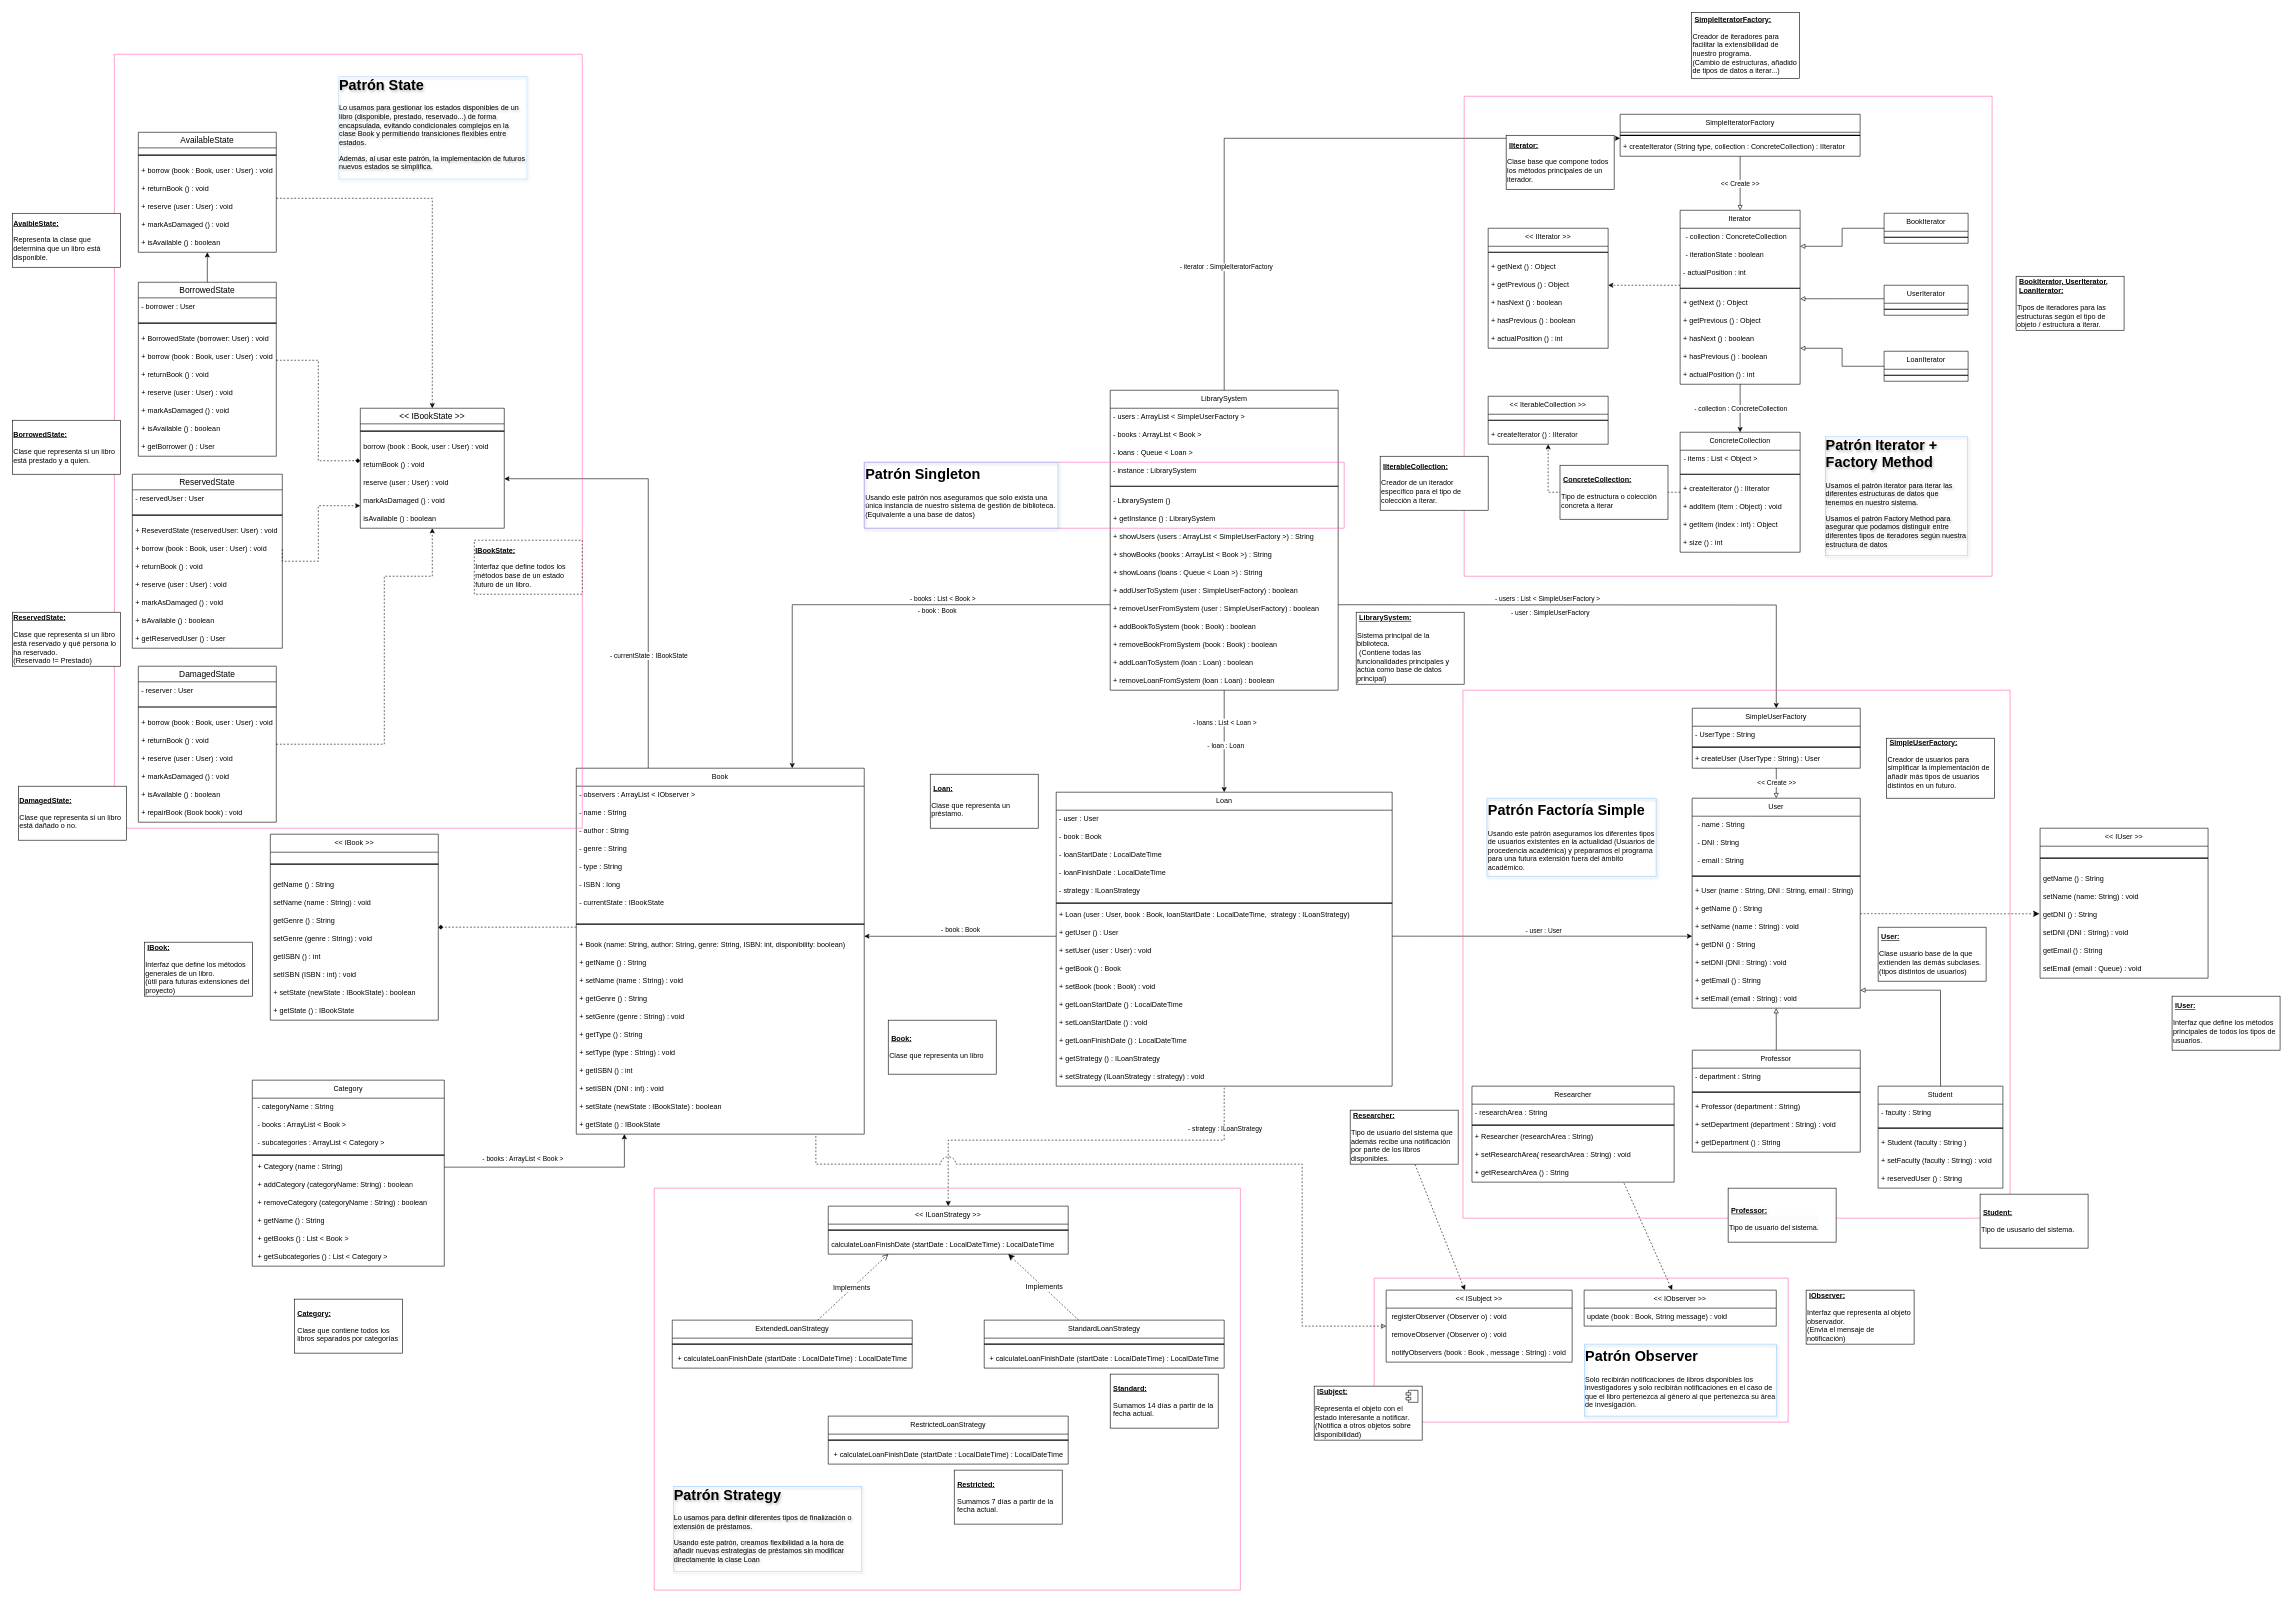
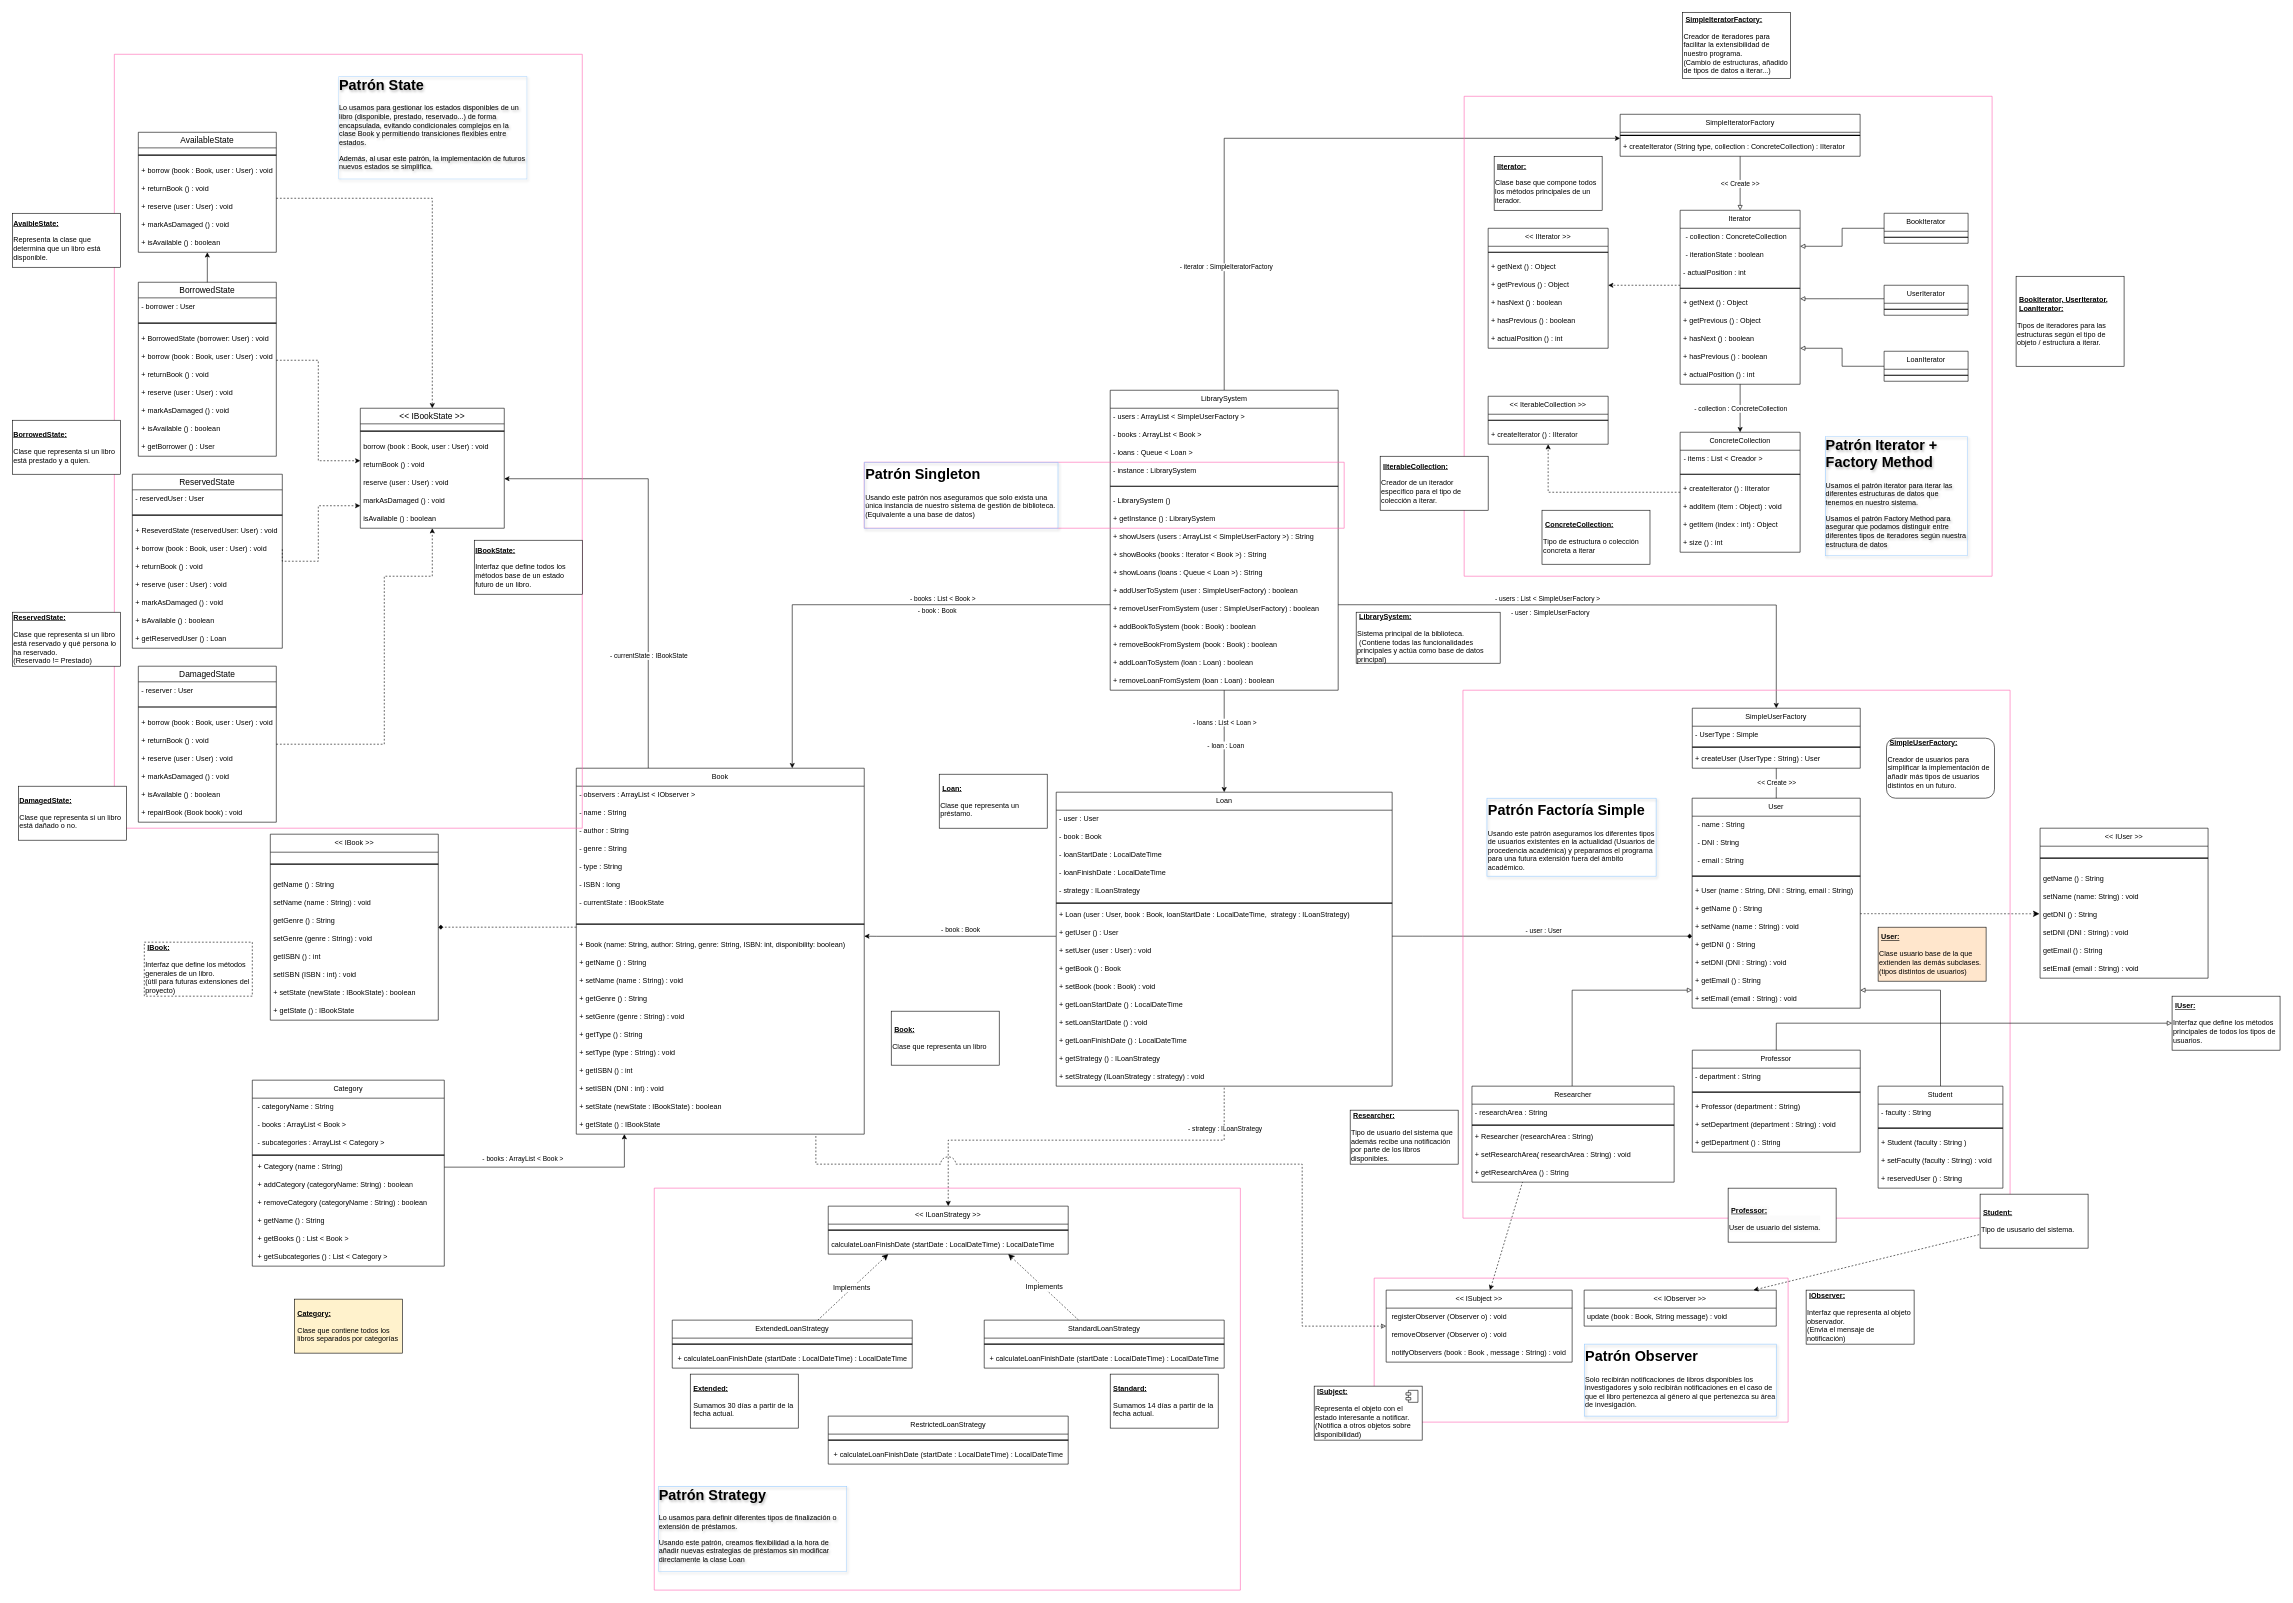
node "SimpleIteratorFactory: Creador de iteradores para facilitar la extensibilidad de nuestro programa. (Cambio de estructuras, añadido de tipos de datos a iterar...)": moved (1746, 45) -> (1737, 45)
node "IIterator: Clase base que compone todos los métodos principales de un iterador.": moved (1560, 162) -> (1548, 183)
node "BookIterator, UserIterator, LoanIterator: Tipos de iteradores para las estructuras según el tipo de objeto / estructura a iterar.": size 108x54 -> 108x90
node "- items : List < Object >": label "- items : List < Object >" -> "- items : List < Creador >"
edge "BorrowedState" -> "returnBook () : void": arrowhead diamond -> classic
node "ConcreteCollection: Tipo de estructura o colección concreta a iterar": moved (1614, 492) -> (1596, 537)
node "+ showBooks (books : ArrayList < Book >) : String": label "+ showBooks (books : ArrayList < Book >) : String" -> "+ showBooks (books : Iterator < Book >) : String"
node "IBookState: Interfaz que define todos los métodos base de un estado futuro de un libro.": style dashed -> solid
node "+ getReservedUser () : User": label "+ getReservedUser () : User" -> "+ getReservedUser () : Loan"
node "LibrarySystem: Sistema principal de la biblioteca. (Contiene todas las funcionalidades principales y actúa como base de datos principal)": size 108x72 -> 144x51
node "- UserType : String": label "- UserType : String" -> "- UserType : Simple"
node "SimpleUserFactory: Creador de usuarios para simplificar la implementación de añadir más tipos de usuarios distintos en un futuro.": shape rectangle -> rounded rectangle
edge "+ createUser (UserType : String) : User" -> "User": arrowhead block -> none
node "Loan: Clase que representa un préstamo.": moved (984, 801) -> (993, 801)
edge "Loan" -> "+ getDNI () : String": arrowhead classic -> diamond
node "User: Clase usuario base de la que extienden las demás subclases. (tipos distintos de usuarios)": fillcolor #ffffff -> #ffe6cc
node "IBook: Interfaz que define los métodos generales de un libro. (útil para futuras extensiones del proyecto)": style solid -> dashed
node "setEmail (email : Queue) : void": label "setEmail (email : Queue) : void" -> "setEmail (email : String) : void"
edge "Researcher" -> "+ setEmail (email : String) : void": added
edge "Professor" -> "+ setEmail (email : String) : void": now "Professor" -> "IUser: Interfaz que define los métodos principales de todos los tipos de usuarios."
node "Book: Clase que representa un libro": moved (942, 1047) -> (945, 1038)
edge "Researcher: Tipo de usuario del sistema que además recibe una notificación por parte de los libros disponibles." -> "<< ISubject >>": now "+ getResearchArea () : String" -> "<< ISubject >>"
node "Professor: Tipo de usuario del sistema.": label "Professor: Tipo de usuario del sistema." -> "Professor: User de usuario del sistema."
edge "ExtendedLoanStrategy" -> "calculateLoanFinishDate (startDate : LocalDateTime) : LocalDateTime": arrowhead open -> classic
edge "+ getResearchArea () : String" -> "<< IObserver >>": now "Student: Tipo de ususario del sistema." -> "<< IObserver >>"
node "Category: Clase que contiene todos los libros separados por categorías": fillcolor #ffffff -> #fff2cc
node "Extended: Sumamos 30 días a partir de la fecha actual.": added
node "Restricted: Sumamos 7 días a partir de la fecha actual.": removed
node "Patrón StrategyLo usamos para definir diferentes tipos de finalización o extensión de préstamos. Usando este patrón, creamos flexibilidad a la hora de añadir nuevas estrategias de préstamos sin modificar directamente la clase Loan": moved (767, 1527) -> (752, 1527)
